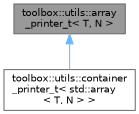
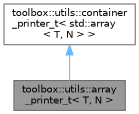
edge "toolbox::utils::container _printer_t< std::array < T, N > >" -> "toolbox::utils::array _printer_t< T, N >": reversed
